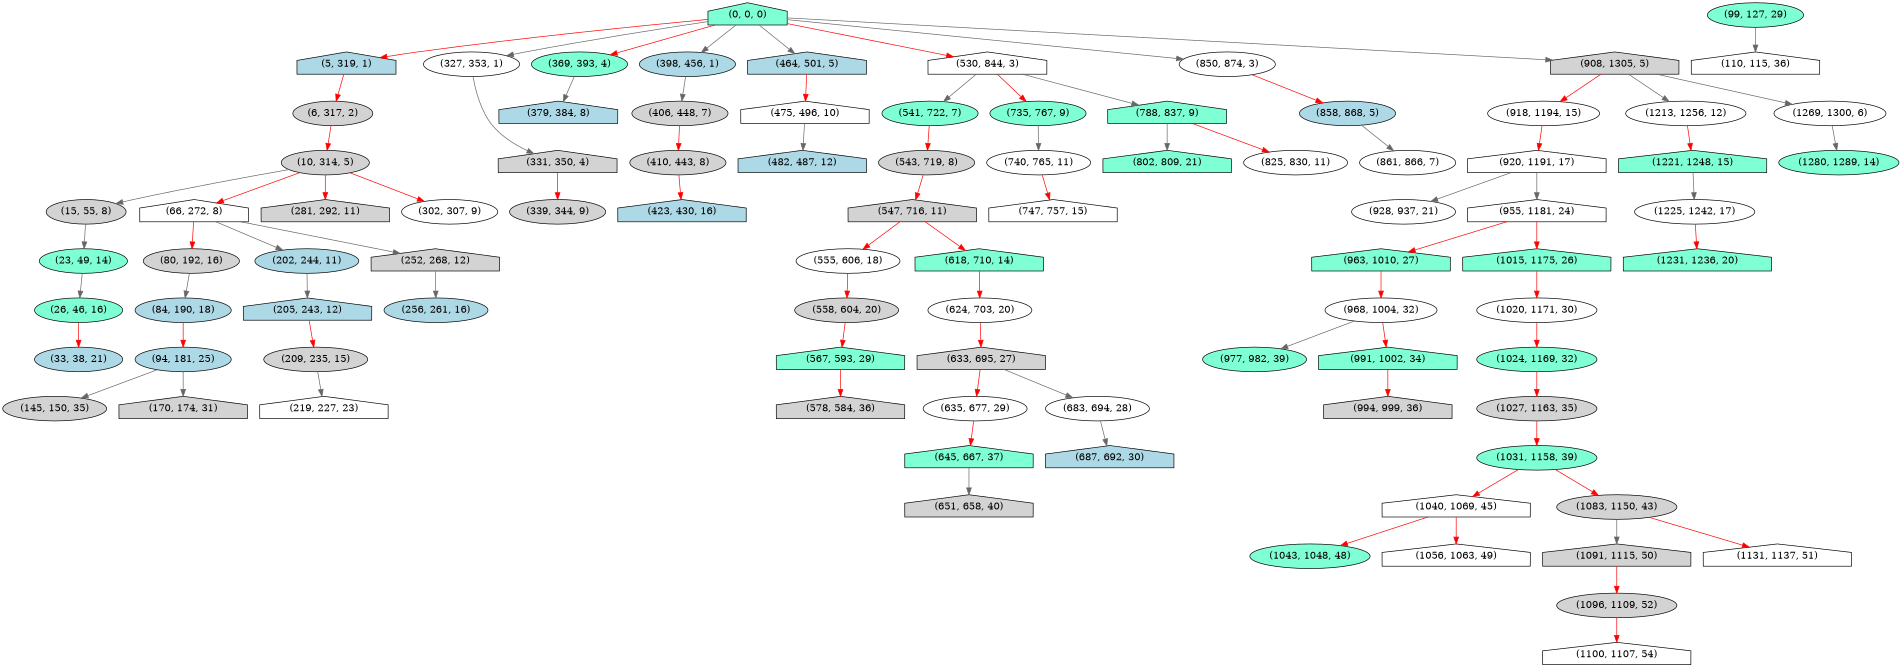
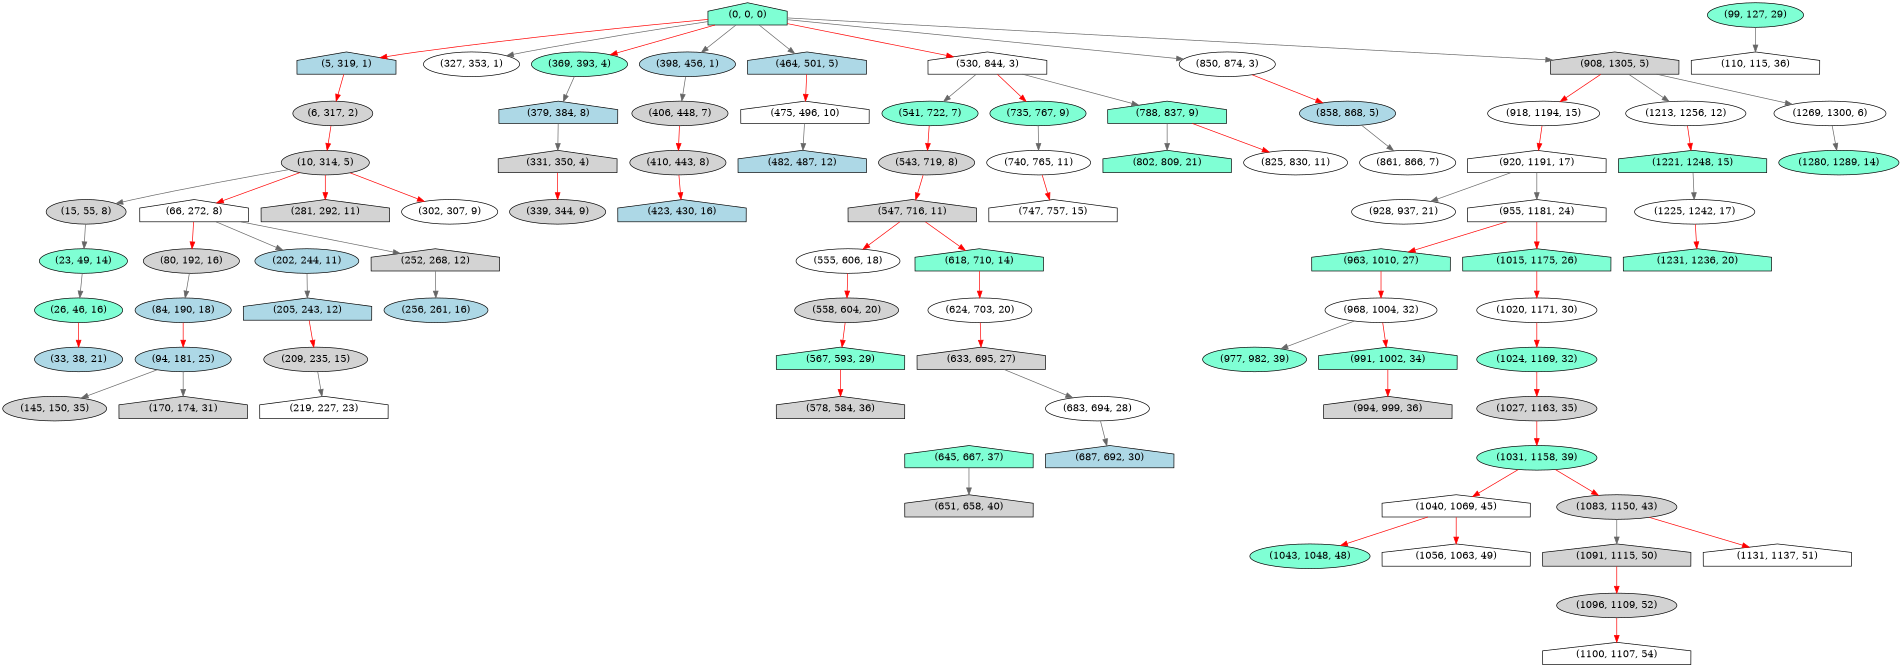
edge "(327, 353, 1)" -> "(331, 350, 4)": now "(379, 384, 8)" -> "(331, 350, 4)"
node "(635, 677, 29)": removed
